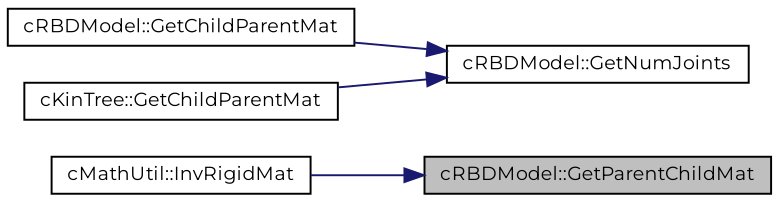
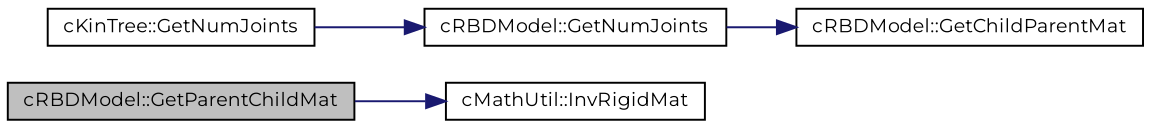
edge "cRBDModel::GetChildParentMat" -> "cRBDModel::GetNumJoints": reversed
node "cKinTree::GetChildParentMat": label "cKinTree::GetChildParentMat" -> "cKinTree::GetNumJoints"
edge "cMathUtil::InvRigidMat" -> "cRBDModel::GetParentChildMat": reversed
